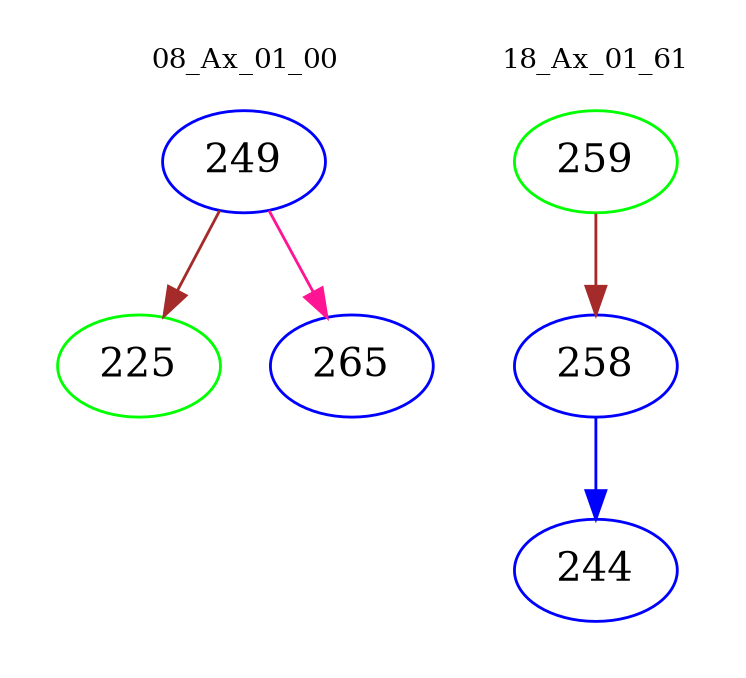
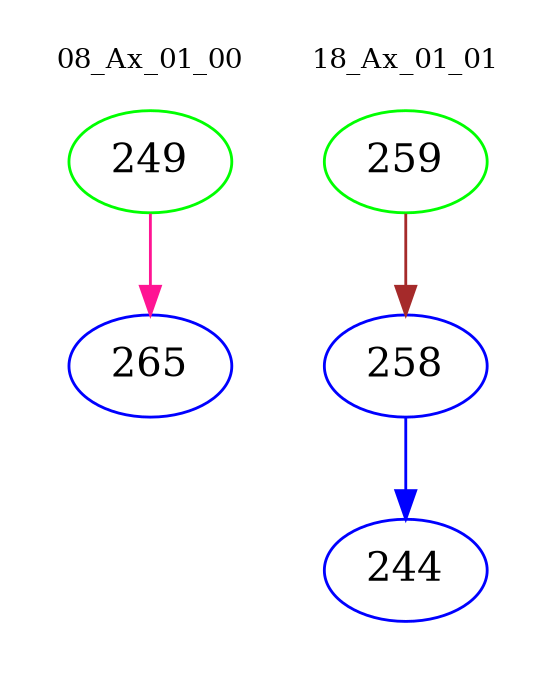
cluster "18_Ax_01_61": label "18_Ax_01_61" -> "18_Ax_01_01"
node "249": color blue -> green
node "225": removed
